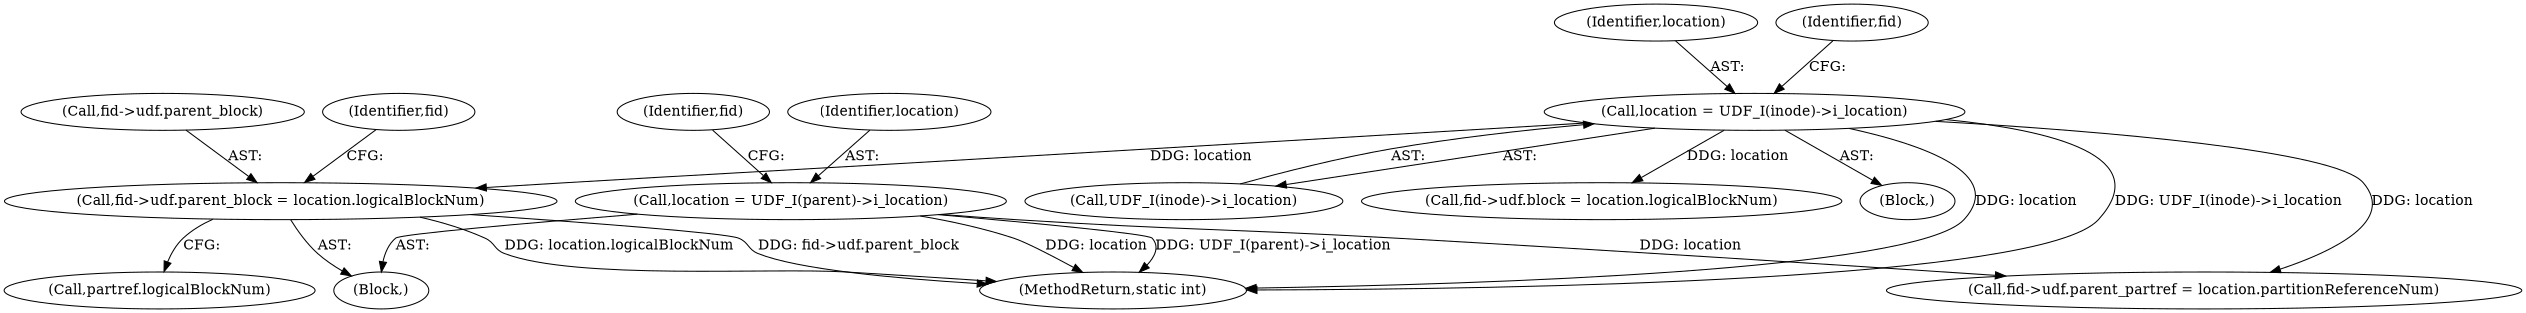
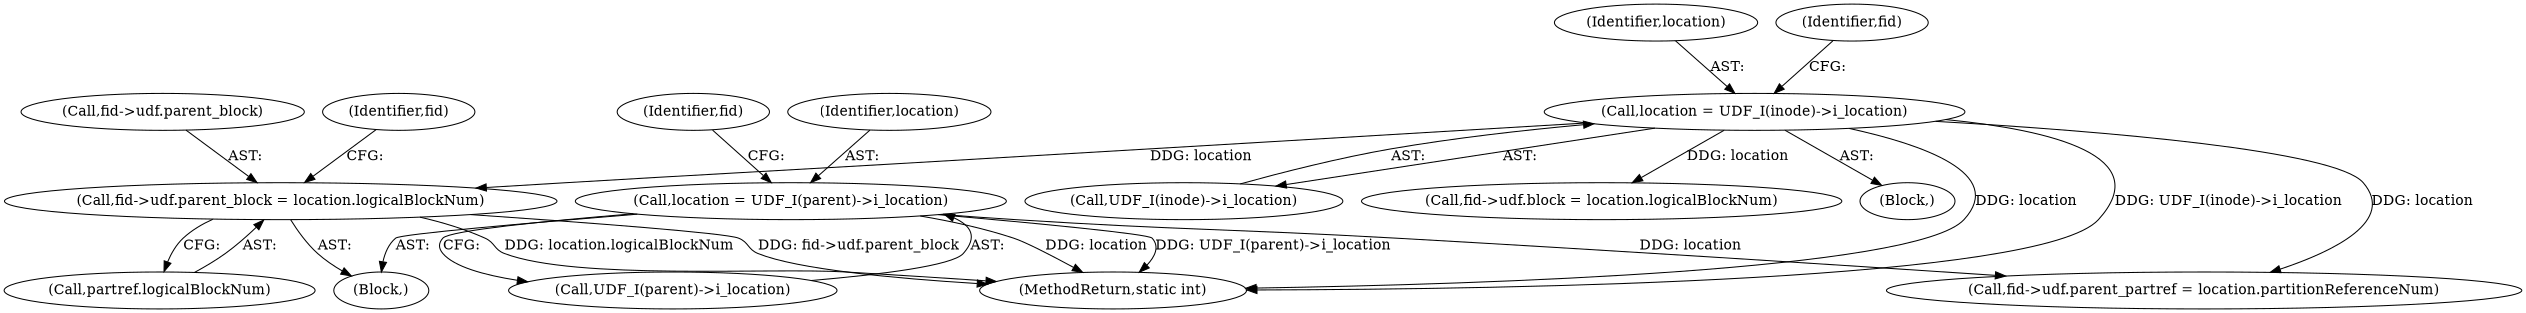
edge "(Call,partref.logicalBlockNum)" -> "(Call,fid->udf.parent_block = location.logicalBlockNum)": added, label "AST:"
node "(Call,UDF_I(parent)->i_location)": added
